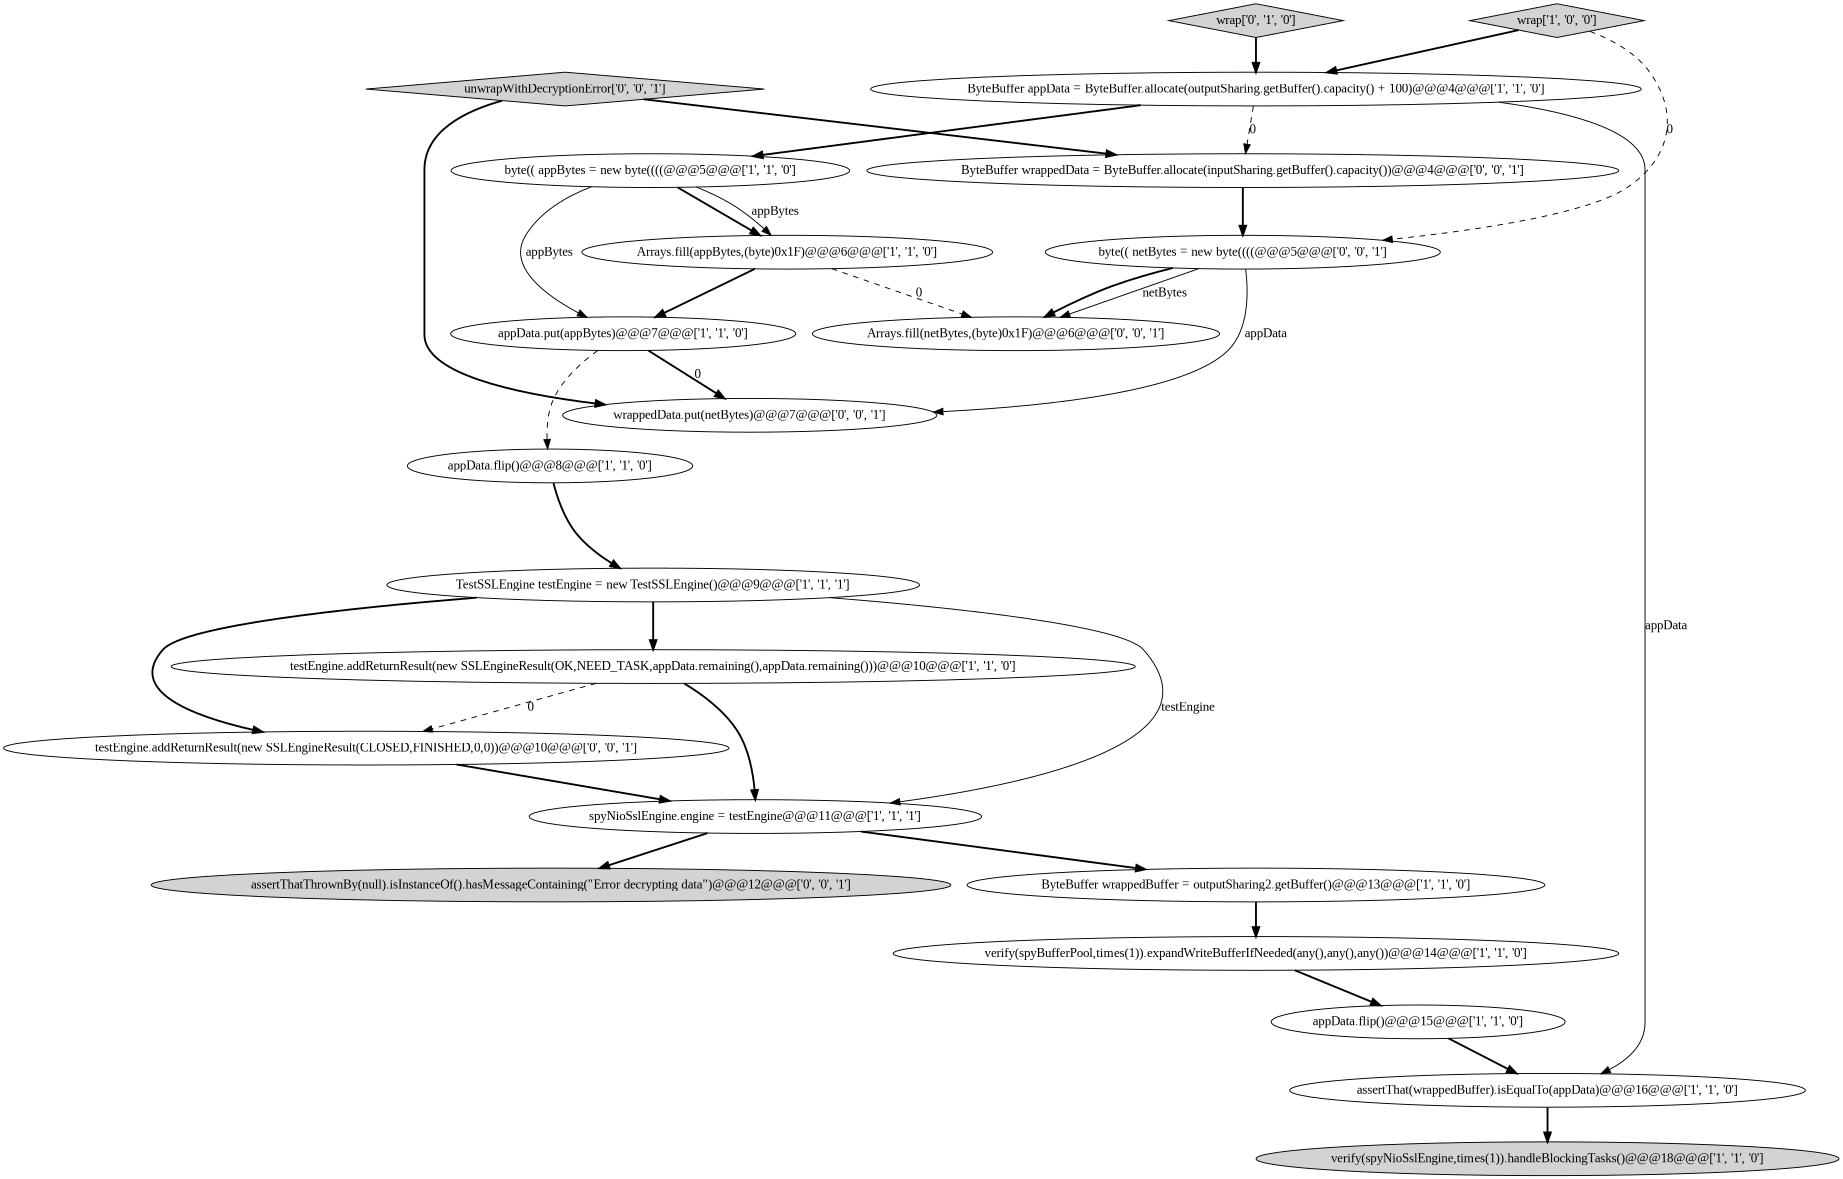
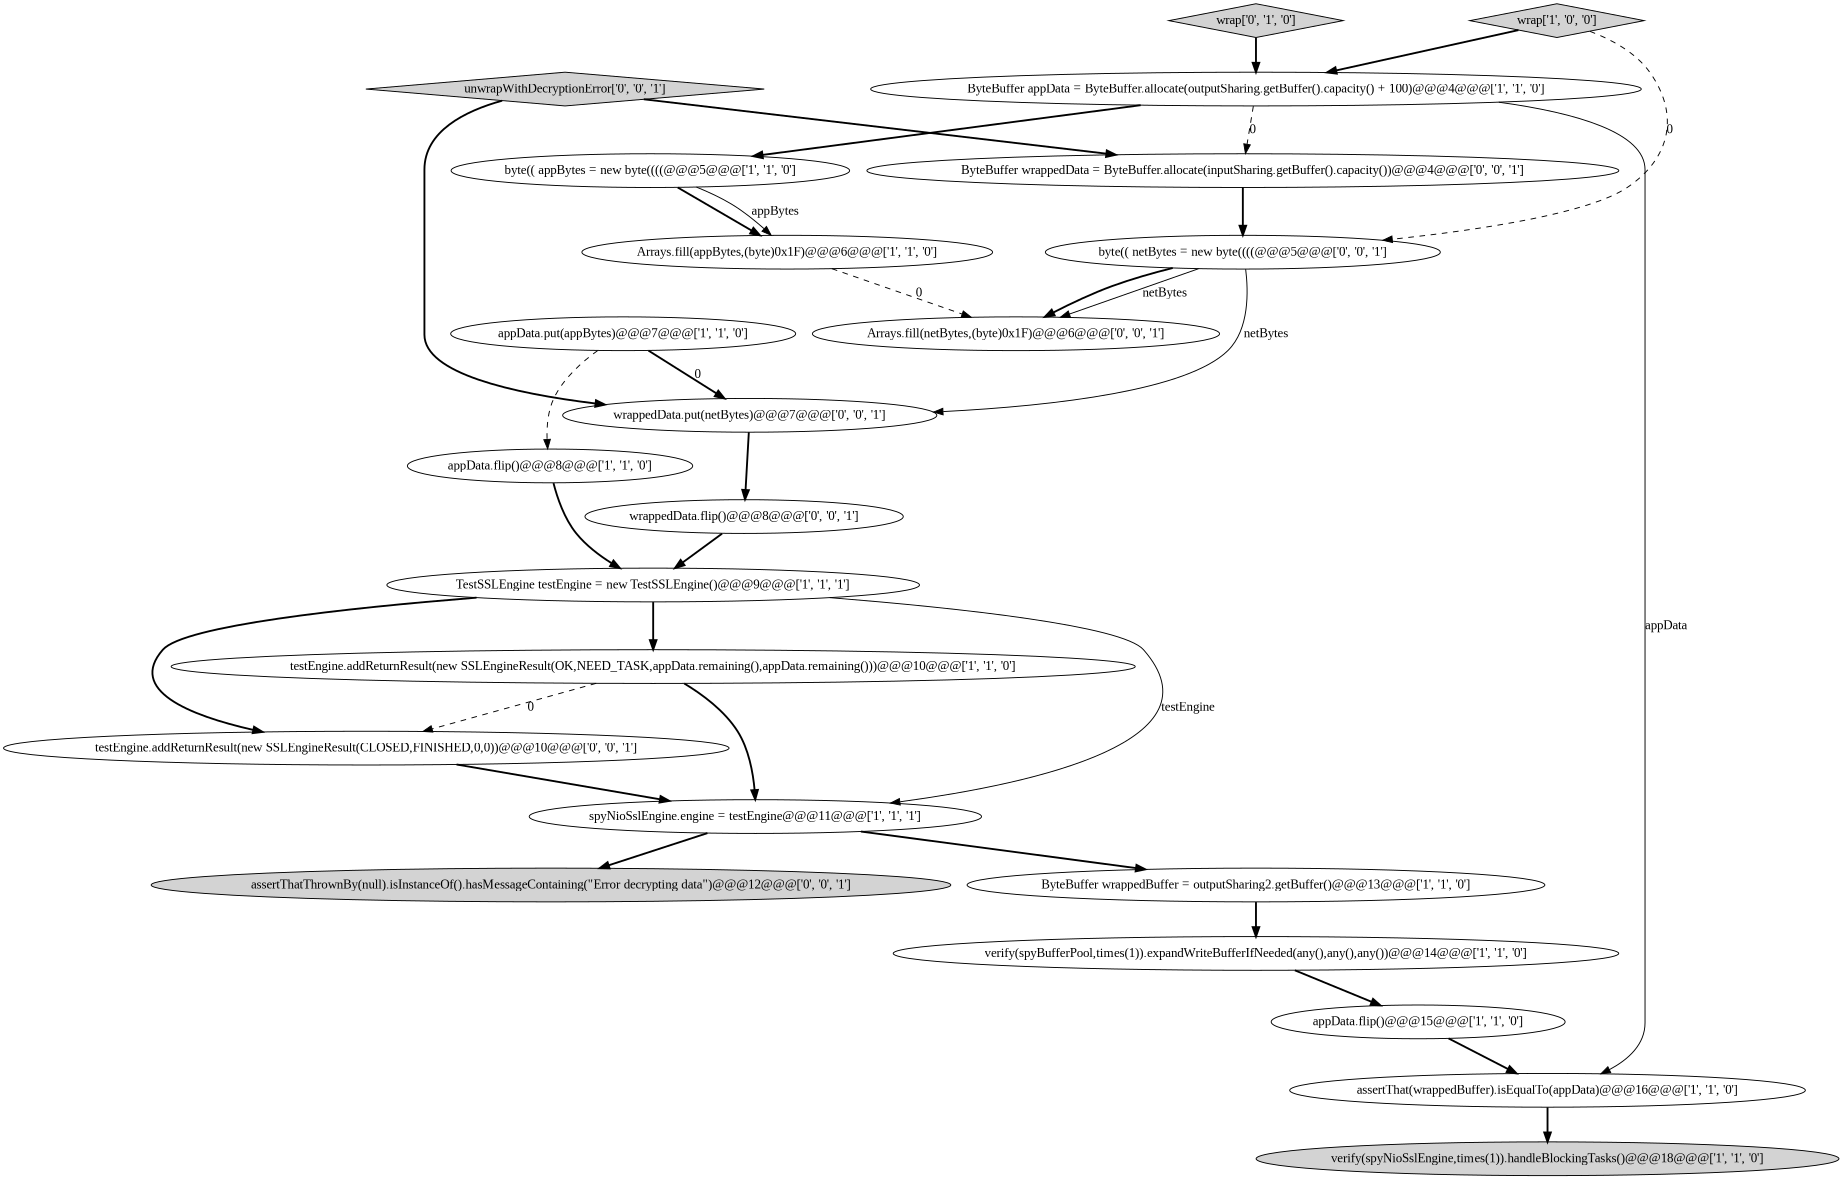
edge "byte(( appBytes = new byte((((@@@5@@@['1', '1', '0']" -> "appData.put(appBytes)@@@7@@@['1', '1', '0']": removed, label "appBytes"
edge "Arrays.fill(appBytes,(byte)0x1F)@@@6@@@['1', '1', '0']" -> "appData.put(appBytes)@@@7@@@['1', '1', '0']": removed
edge "byte(( netBytes = new byte((((@@@5@@@['0', '0', '1']" -> "wrappedData.put(netBytes)@@@7@@@['0', '0', '1']": label "appData" -> "netBytes"
node "wrappedData.flip()@@@8@@@['0', '0', '1']": added
